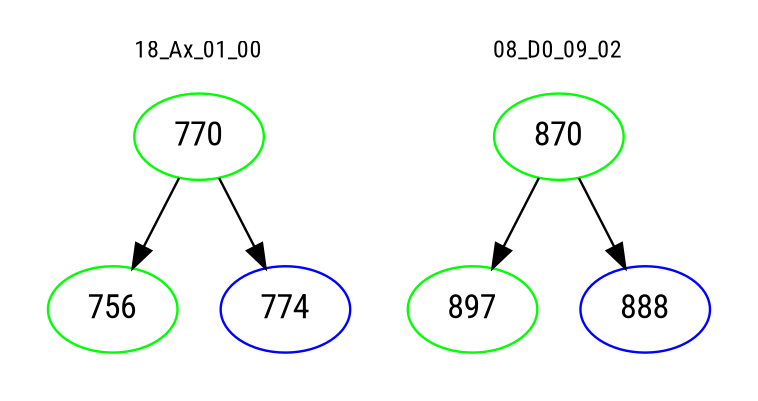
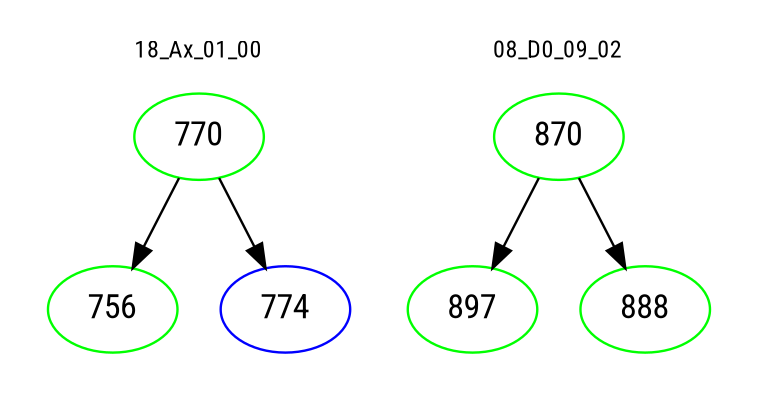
node "888": color blue -> green
